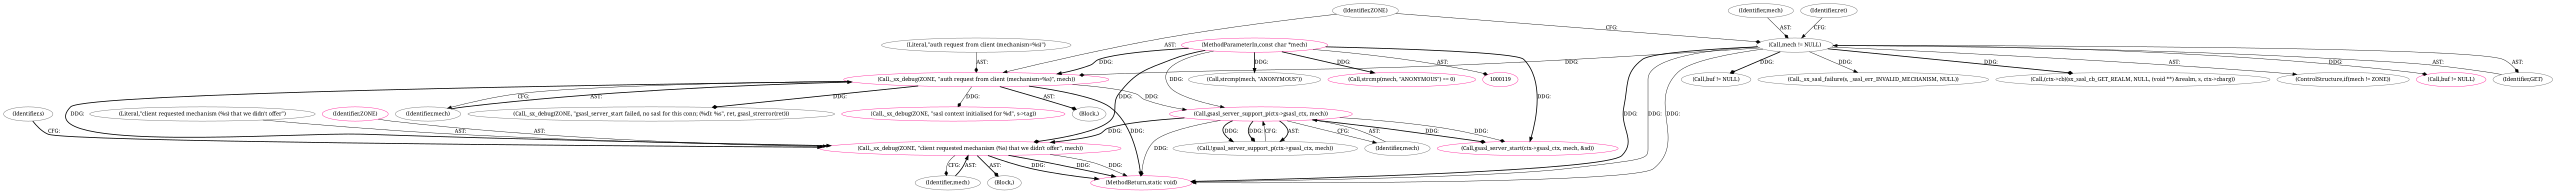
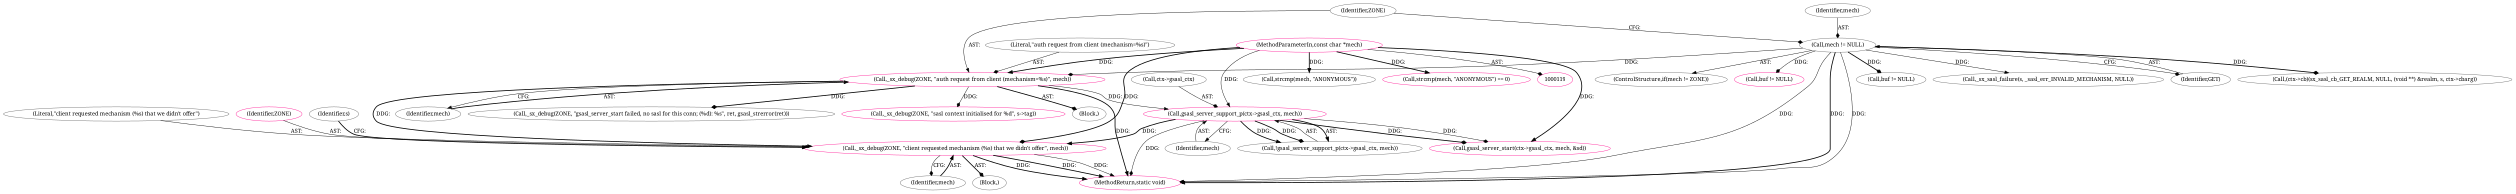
node "(Identifier,ret)": removed
edge "(Call,mech != NULL)" -> "(Identifier,GET)": label "AST: " -> "CFG: "
node "(Call,ctx->gsasl_ctx)": added
edge "(Call,!gsasl_server_support_p(ctx->gsasl_ctx, mech))" -> "(Call,gsasl_server_support_p(ctx->gsasl_ctx, mech))": label "CFG: " -> "AST: "
